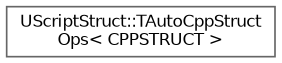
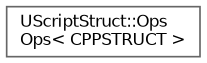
node "UScriptStruct::TAutoCppStruct Ops< CPPSTRUCT >": label "UScriptStruct::TAutoCppStruct Ops< CPPSTRUCT >" -> "UScriptStruct::Ops Ops< CPPSTRUCT >"
